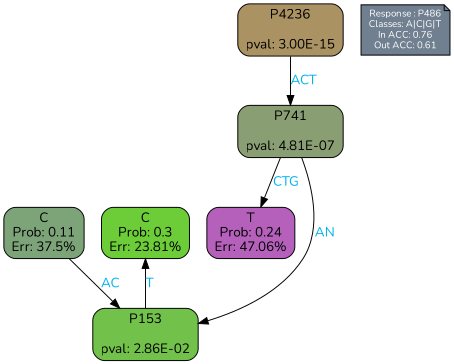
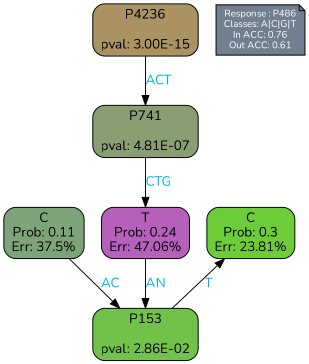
edge "P741 pval: 4.81E-07" -> "P153 pval: 2.86E-02": now "T Prob: 0.24 Err: 47.06%" -> "P153 pval: 2.86E-02"
